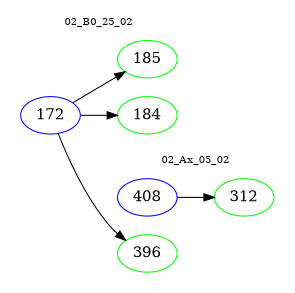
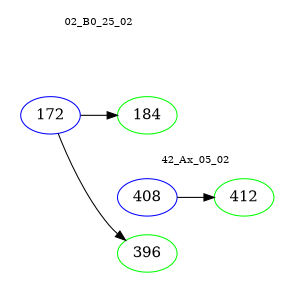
node "185": removed
cluster "02_Ax_05_02": label "02_Ax_05_02" -> "42_Ax_05_02"
node "312": label "312" -> "412"
